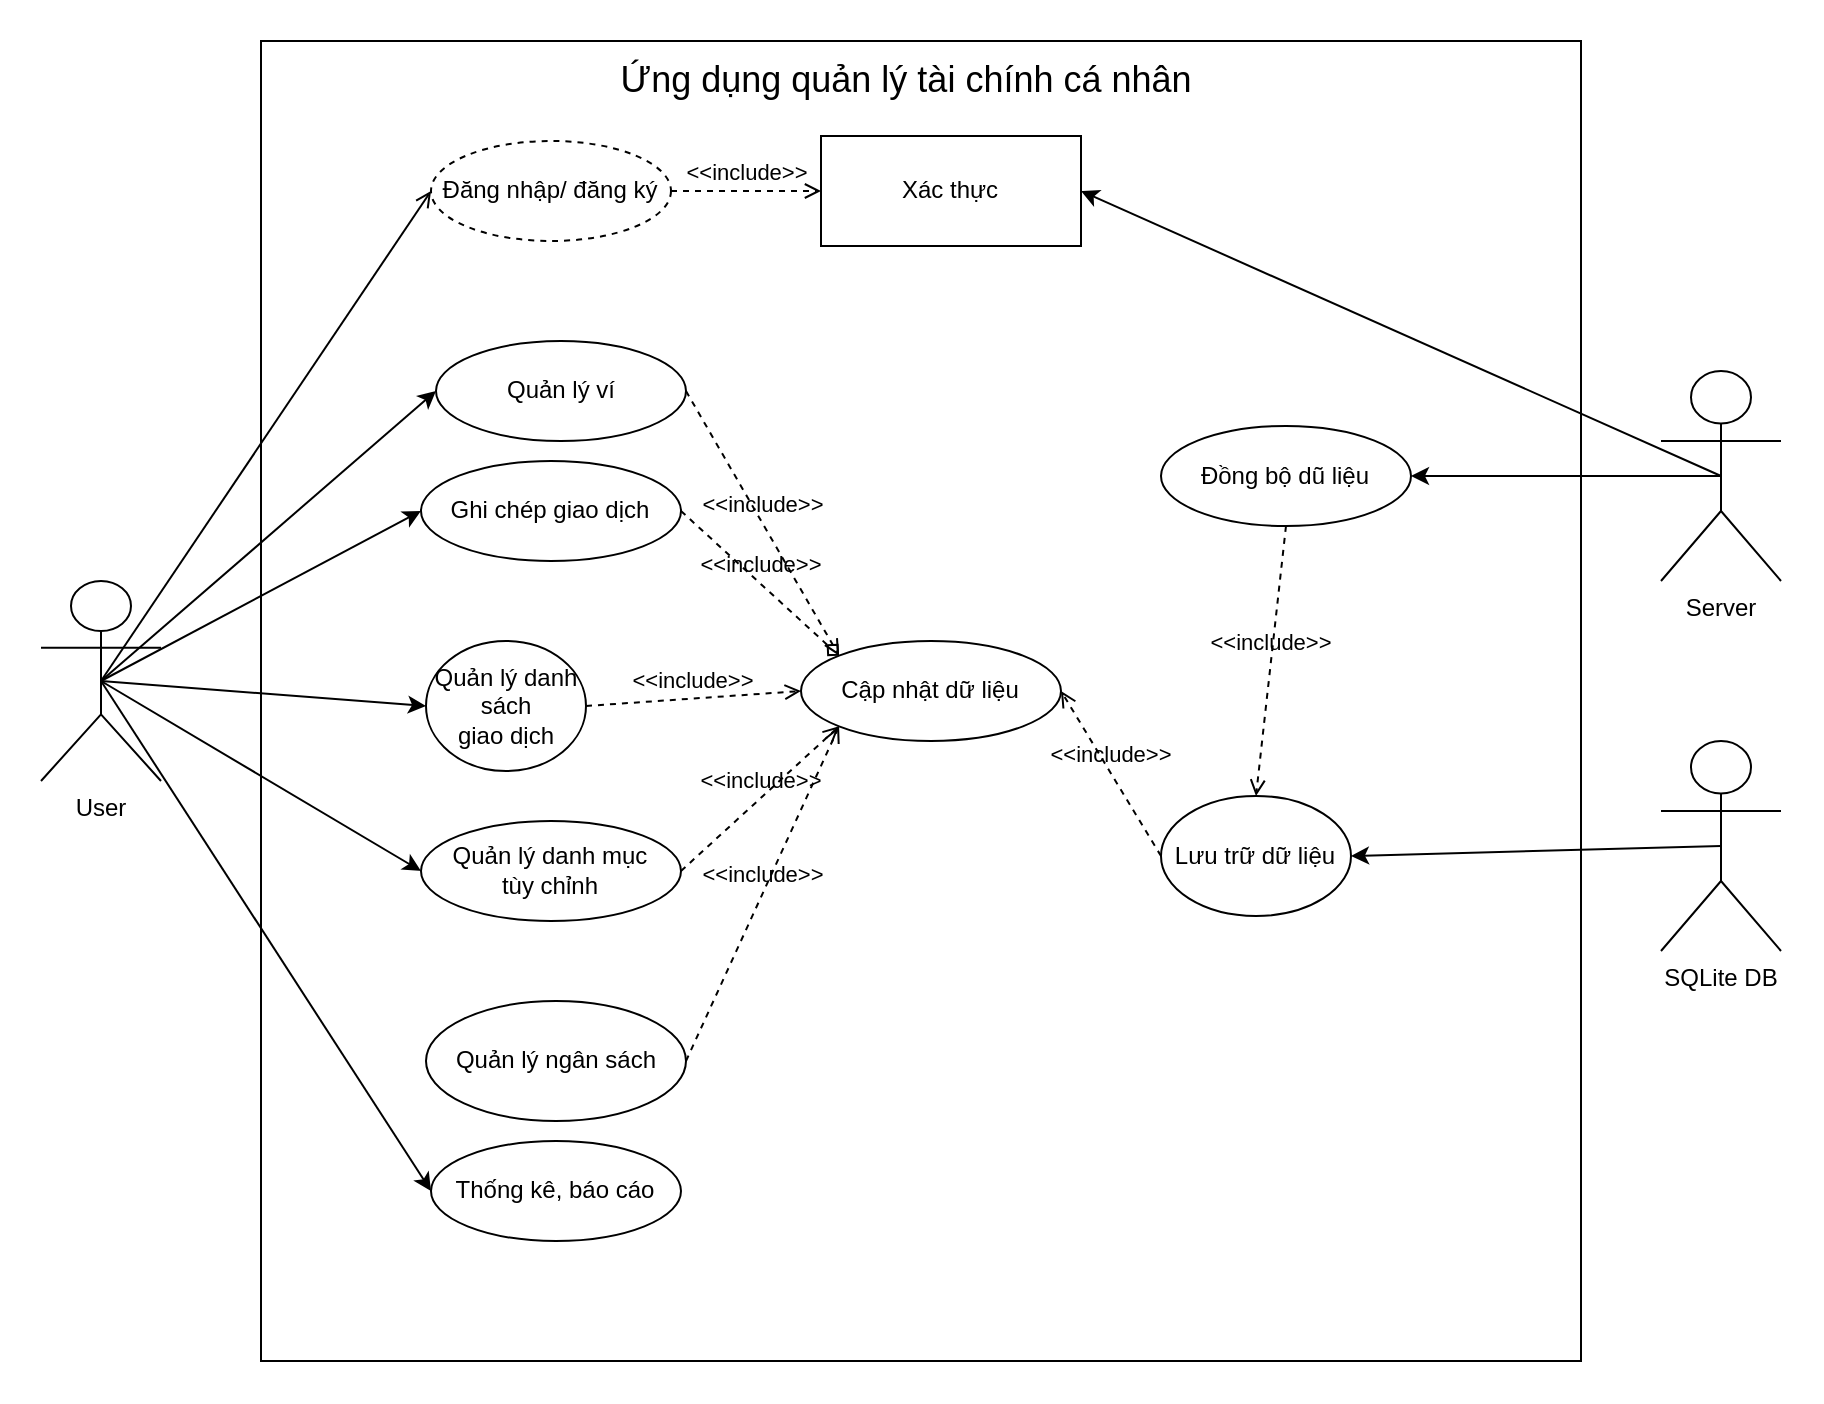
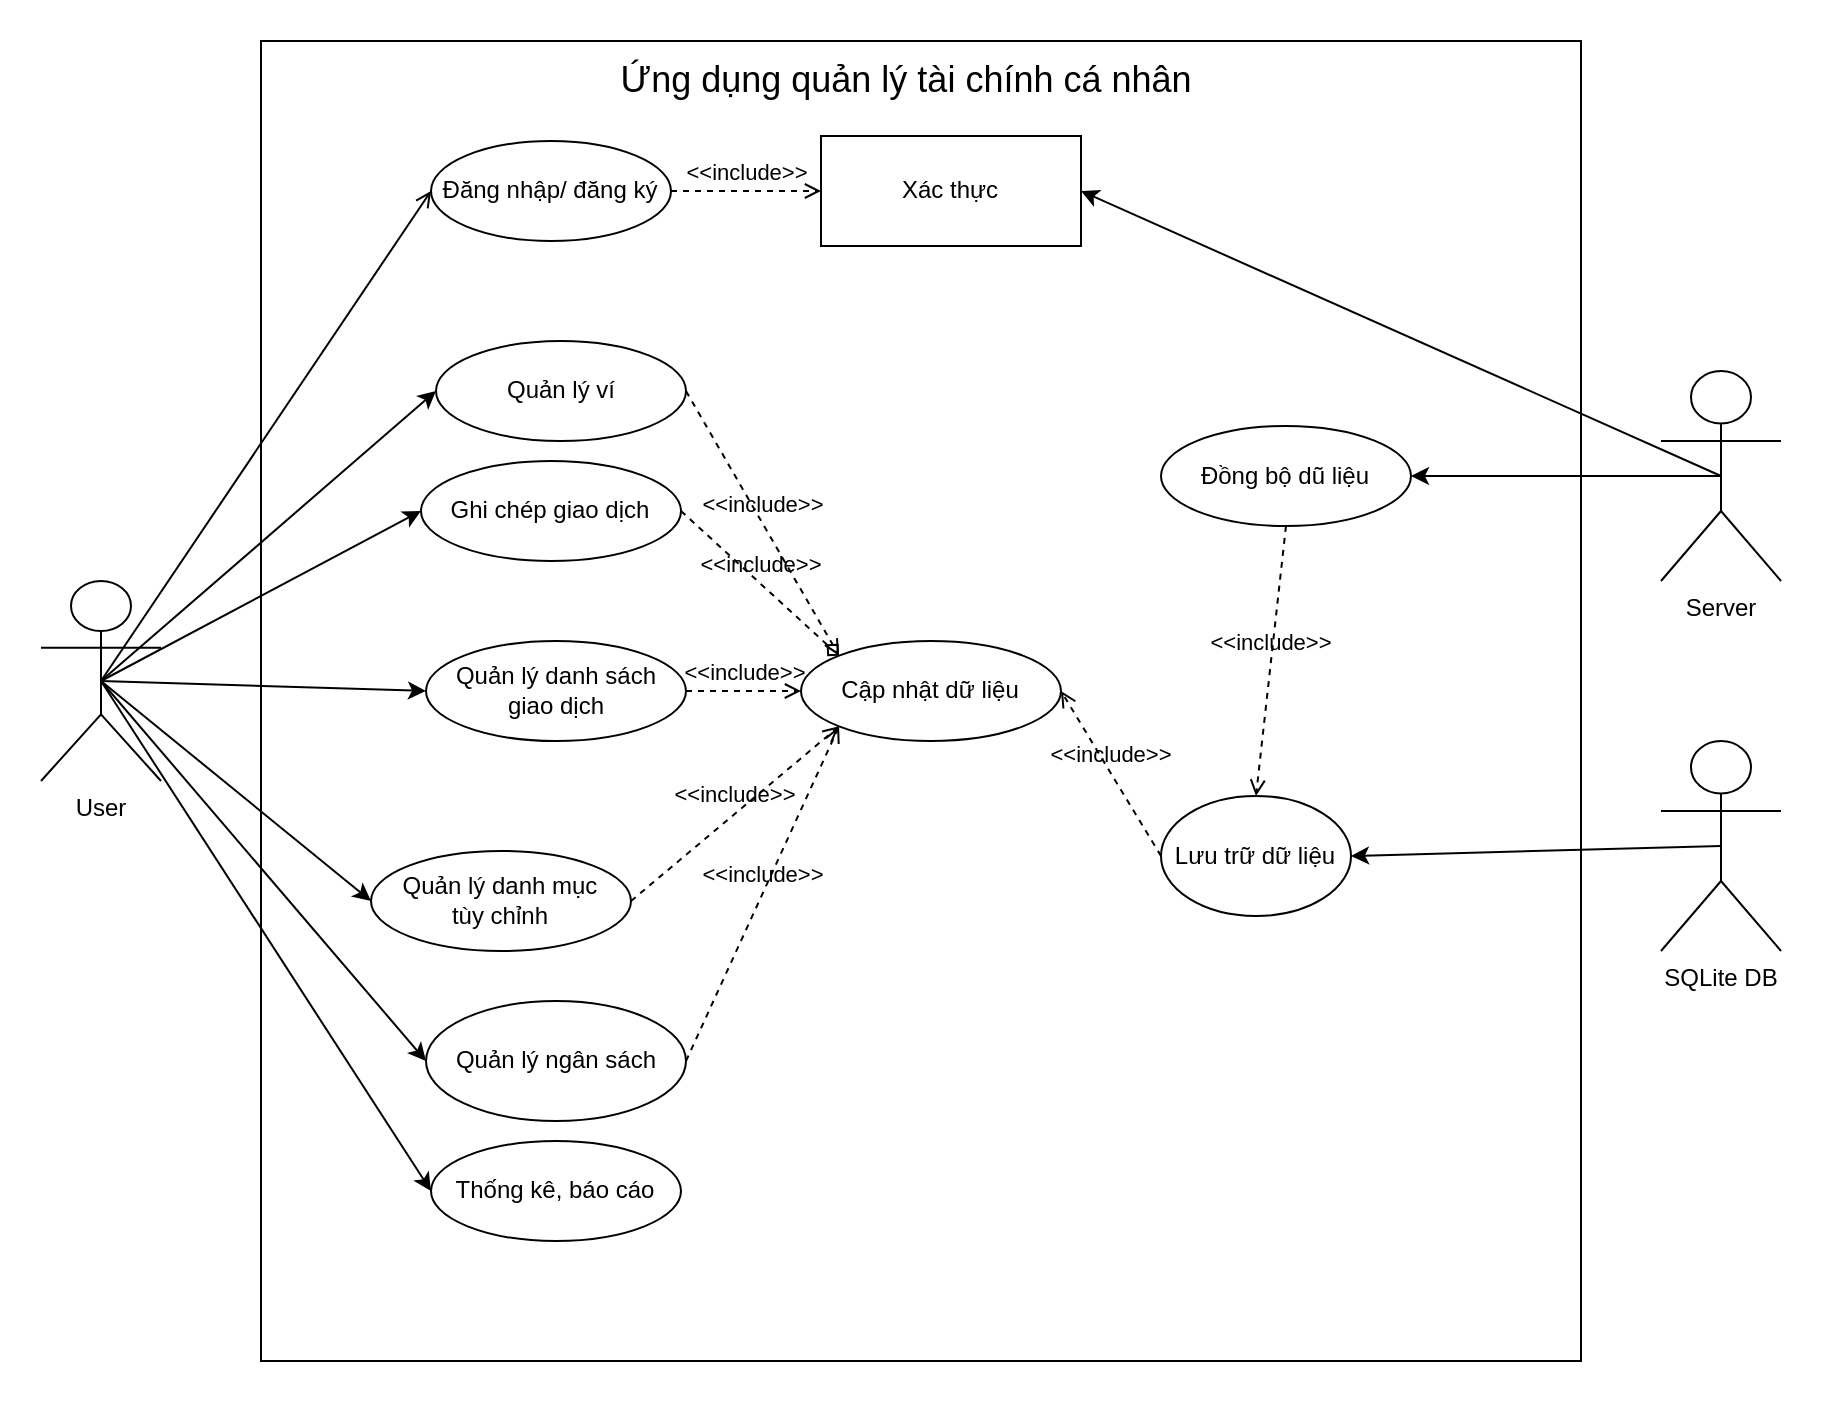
node "Đăng nhập/ đăng ký": style dashed -> solid
node "Quản lý danh sách giao dịch": size 160x130 -> 260x100
node "Quản lý danh mục tùy chỉnh": moved (551, 871) -> (501, 901)
edge "User" -> "Quản lý ngân sách": added
